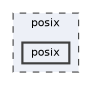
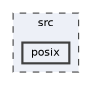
cluster "posix": label "posix" -> "src"
